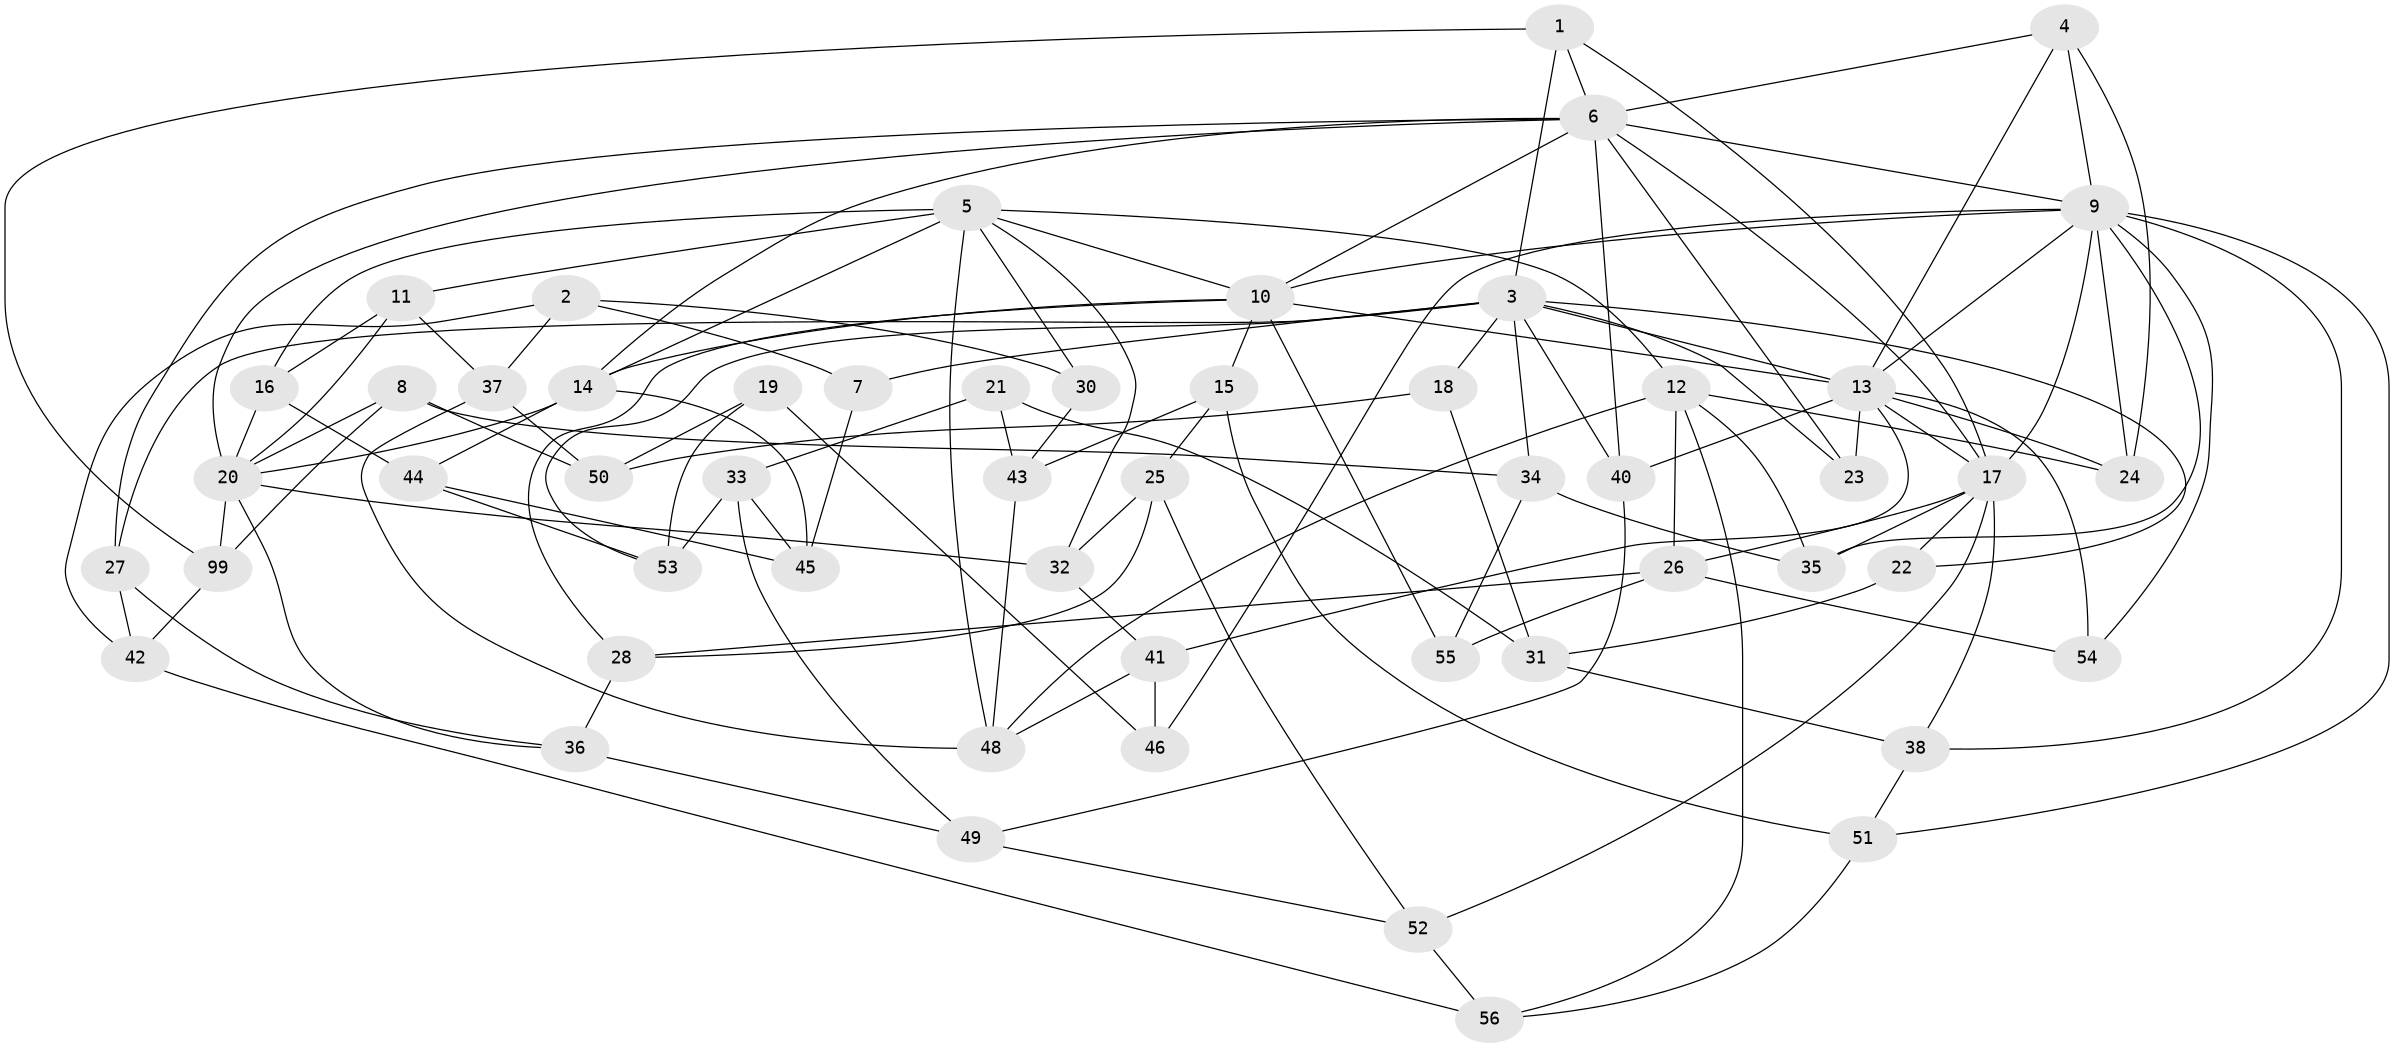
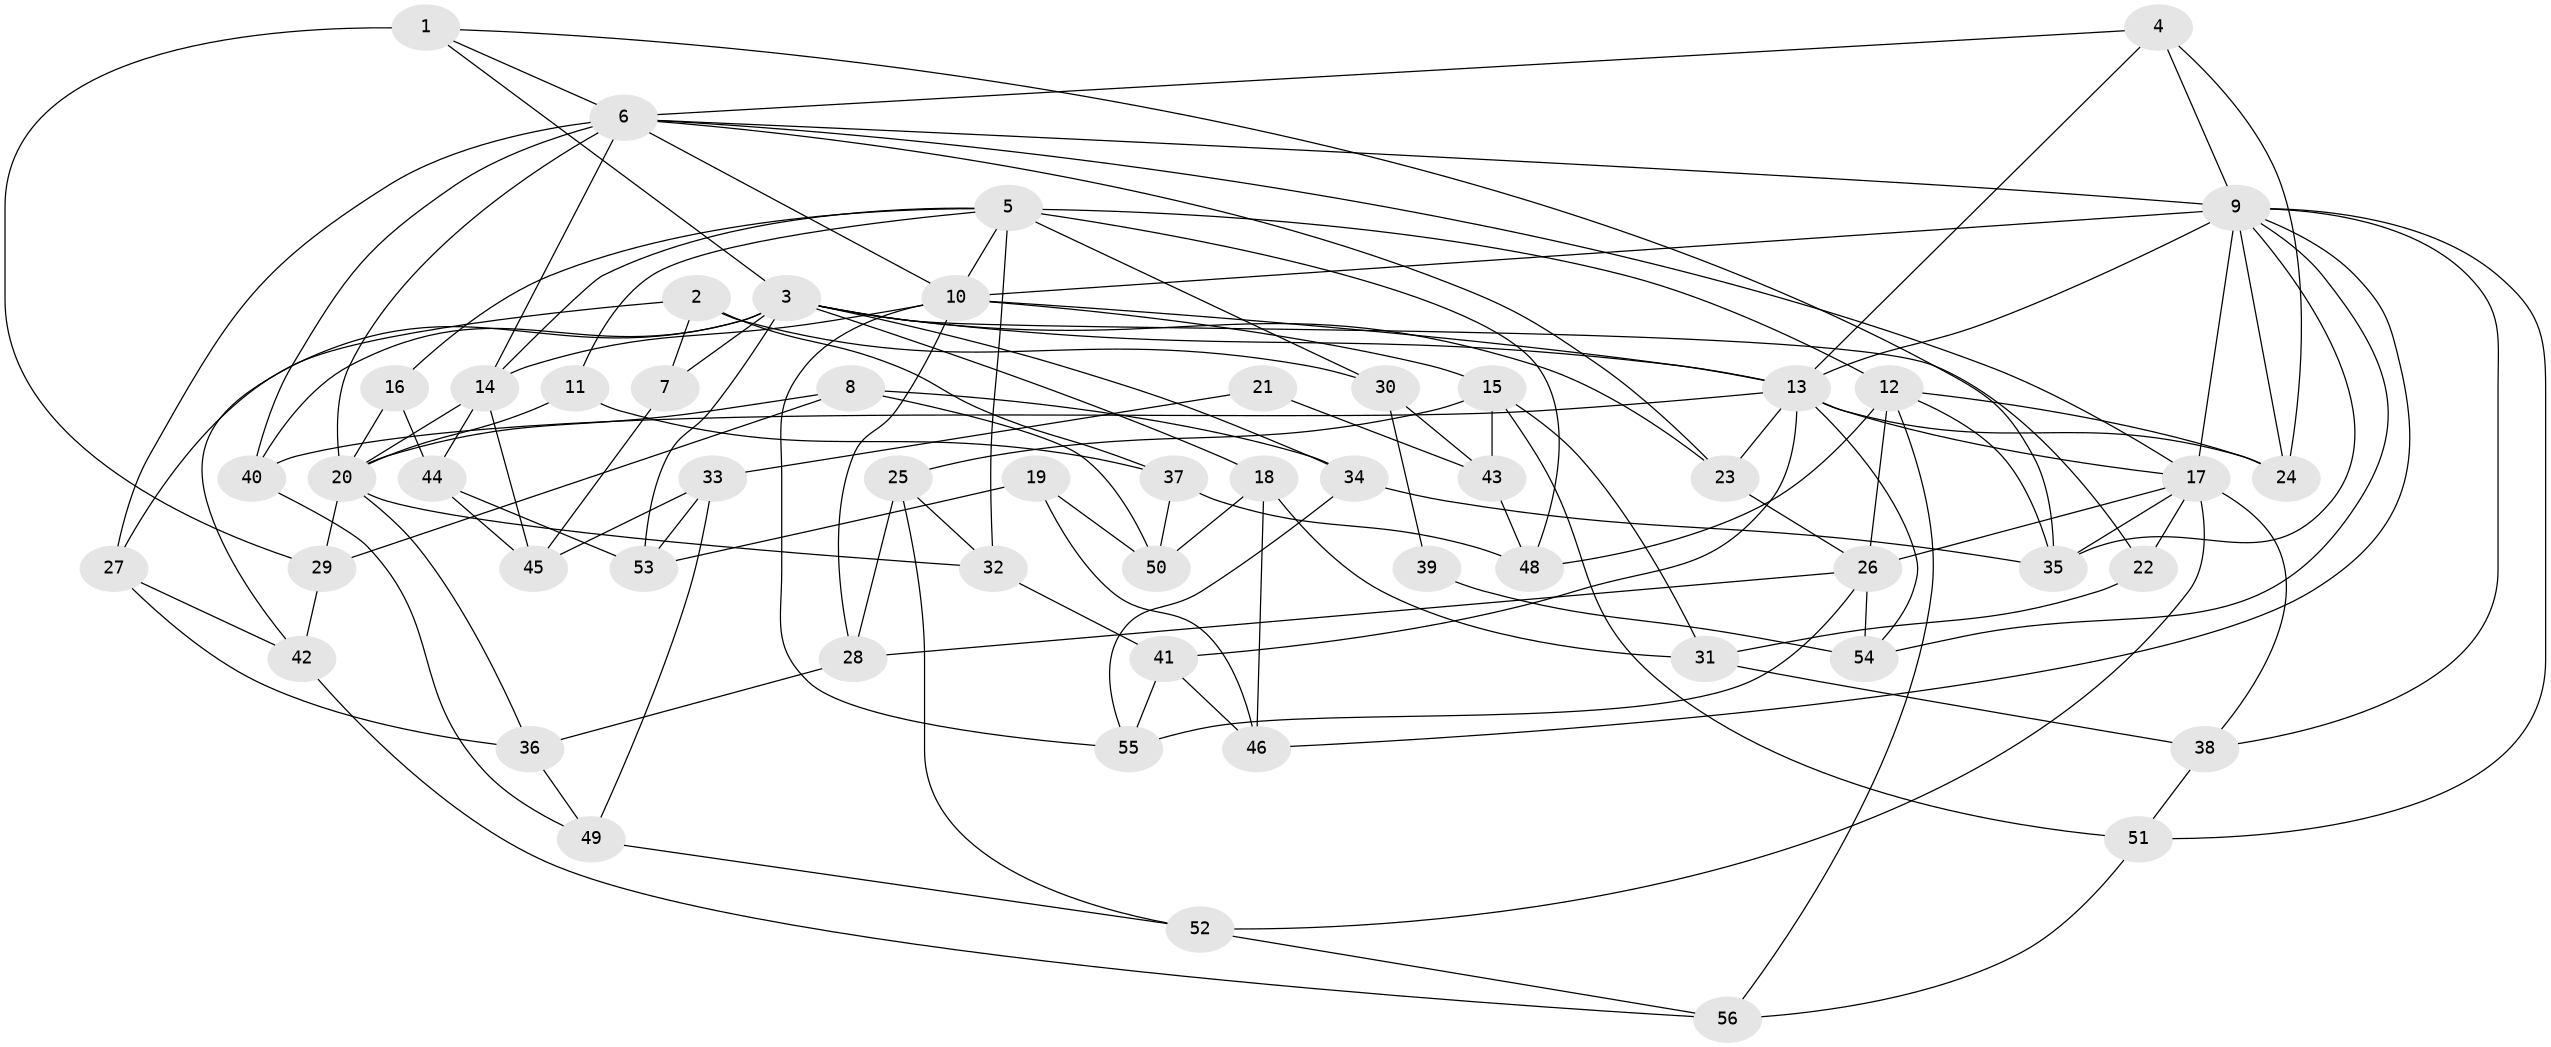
edge "1" -- "17": now "1" -- "35"
edge "11" -- "16": removed
edge "21" -- "31": now "15" -- "31"
edge "23" -- "26": added
node "99": label "99" -> "29"
node "39": added
edge "18" -- "46": added
edge "41" -- "48": now "41" -- "55"
